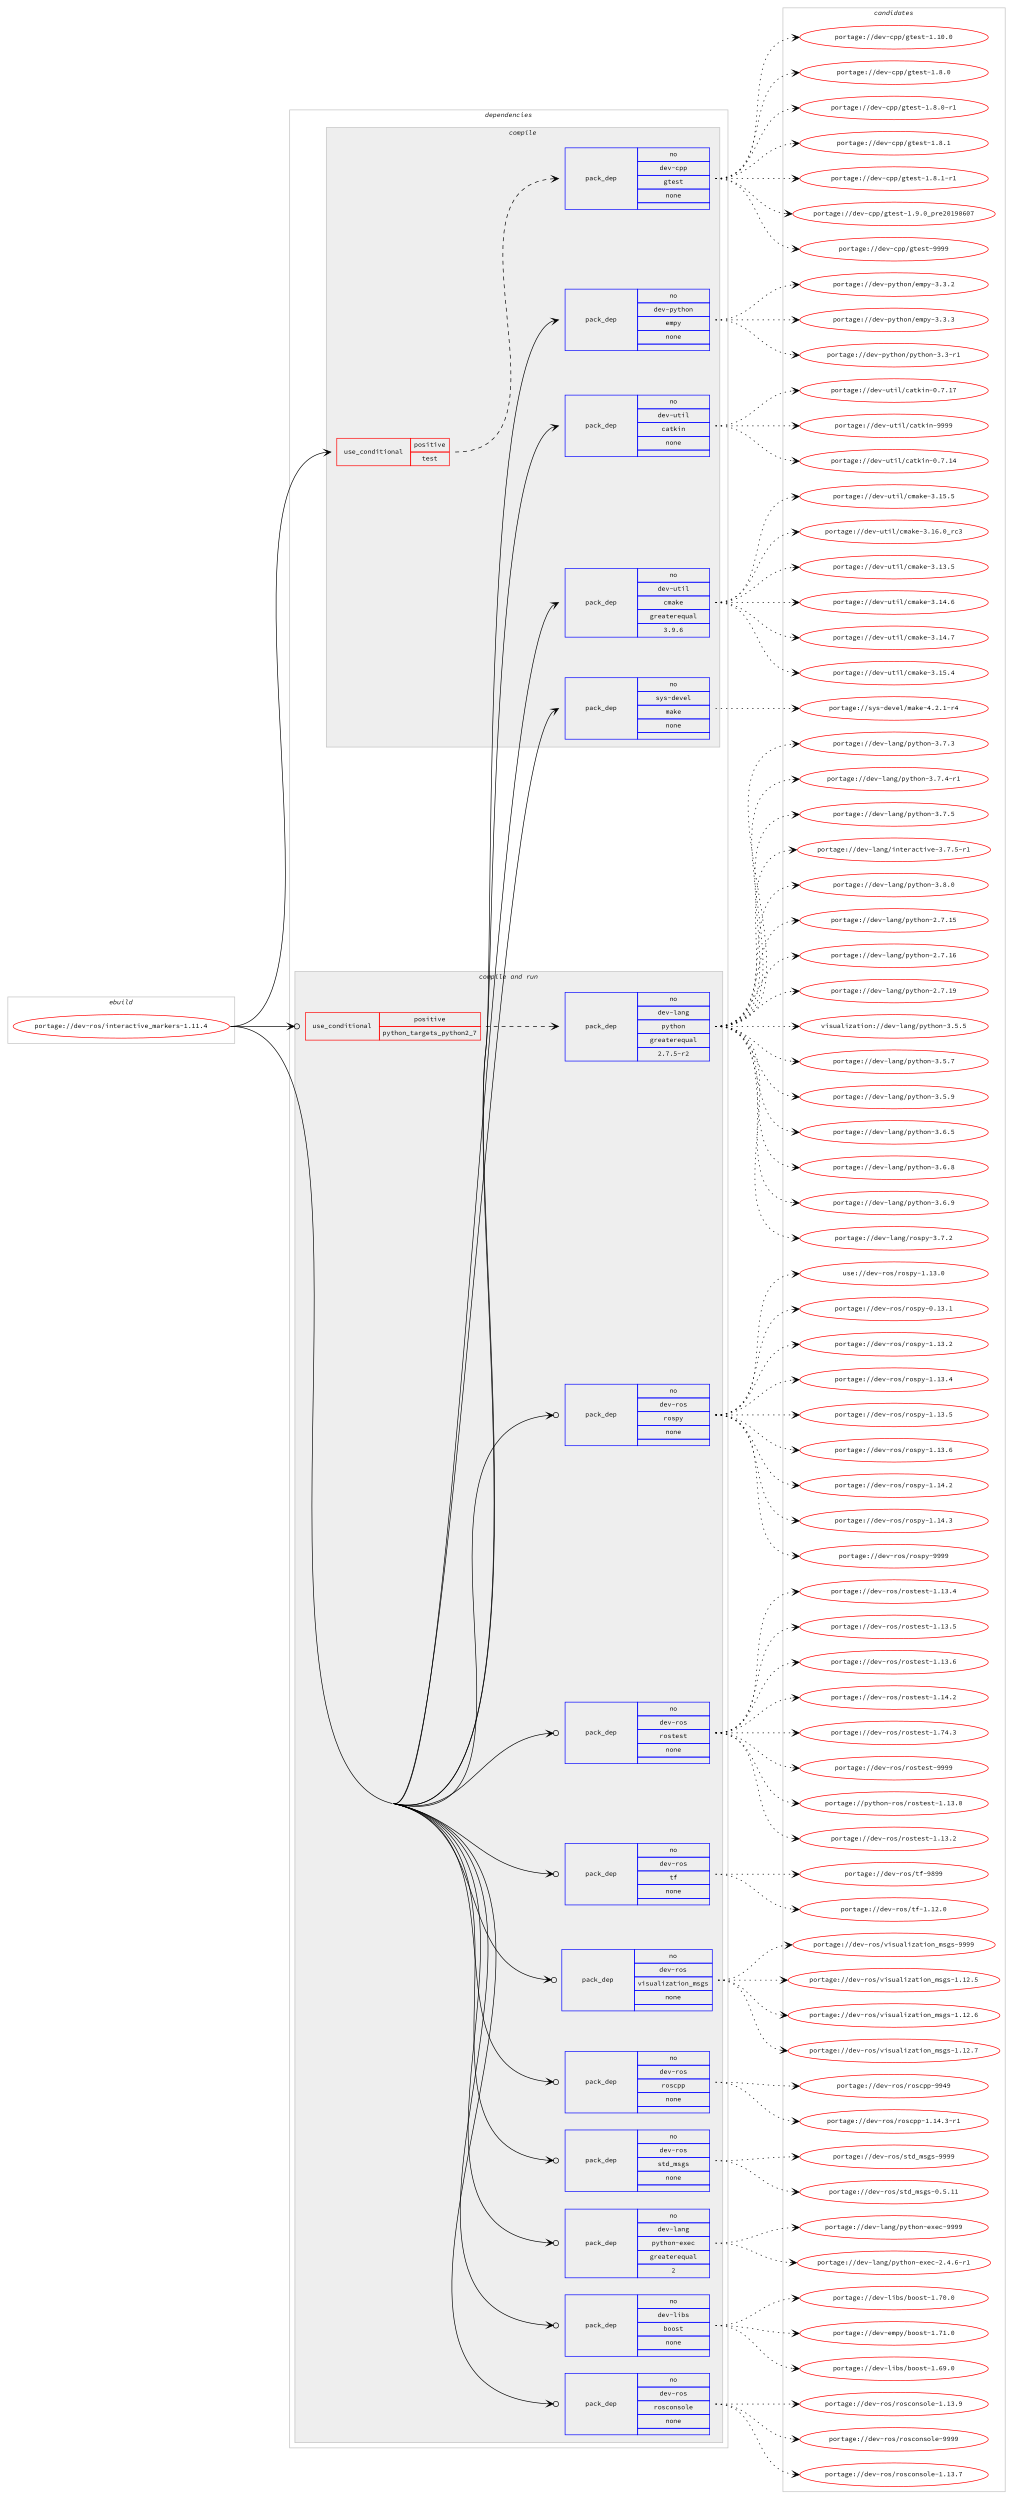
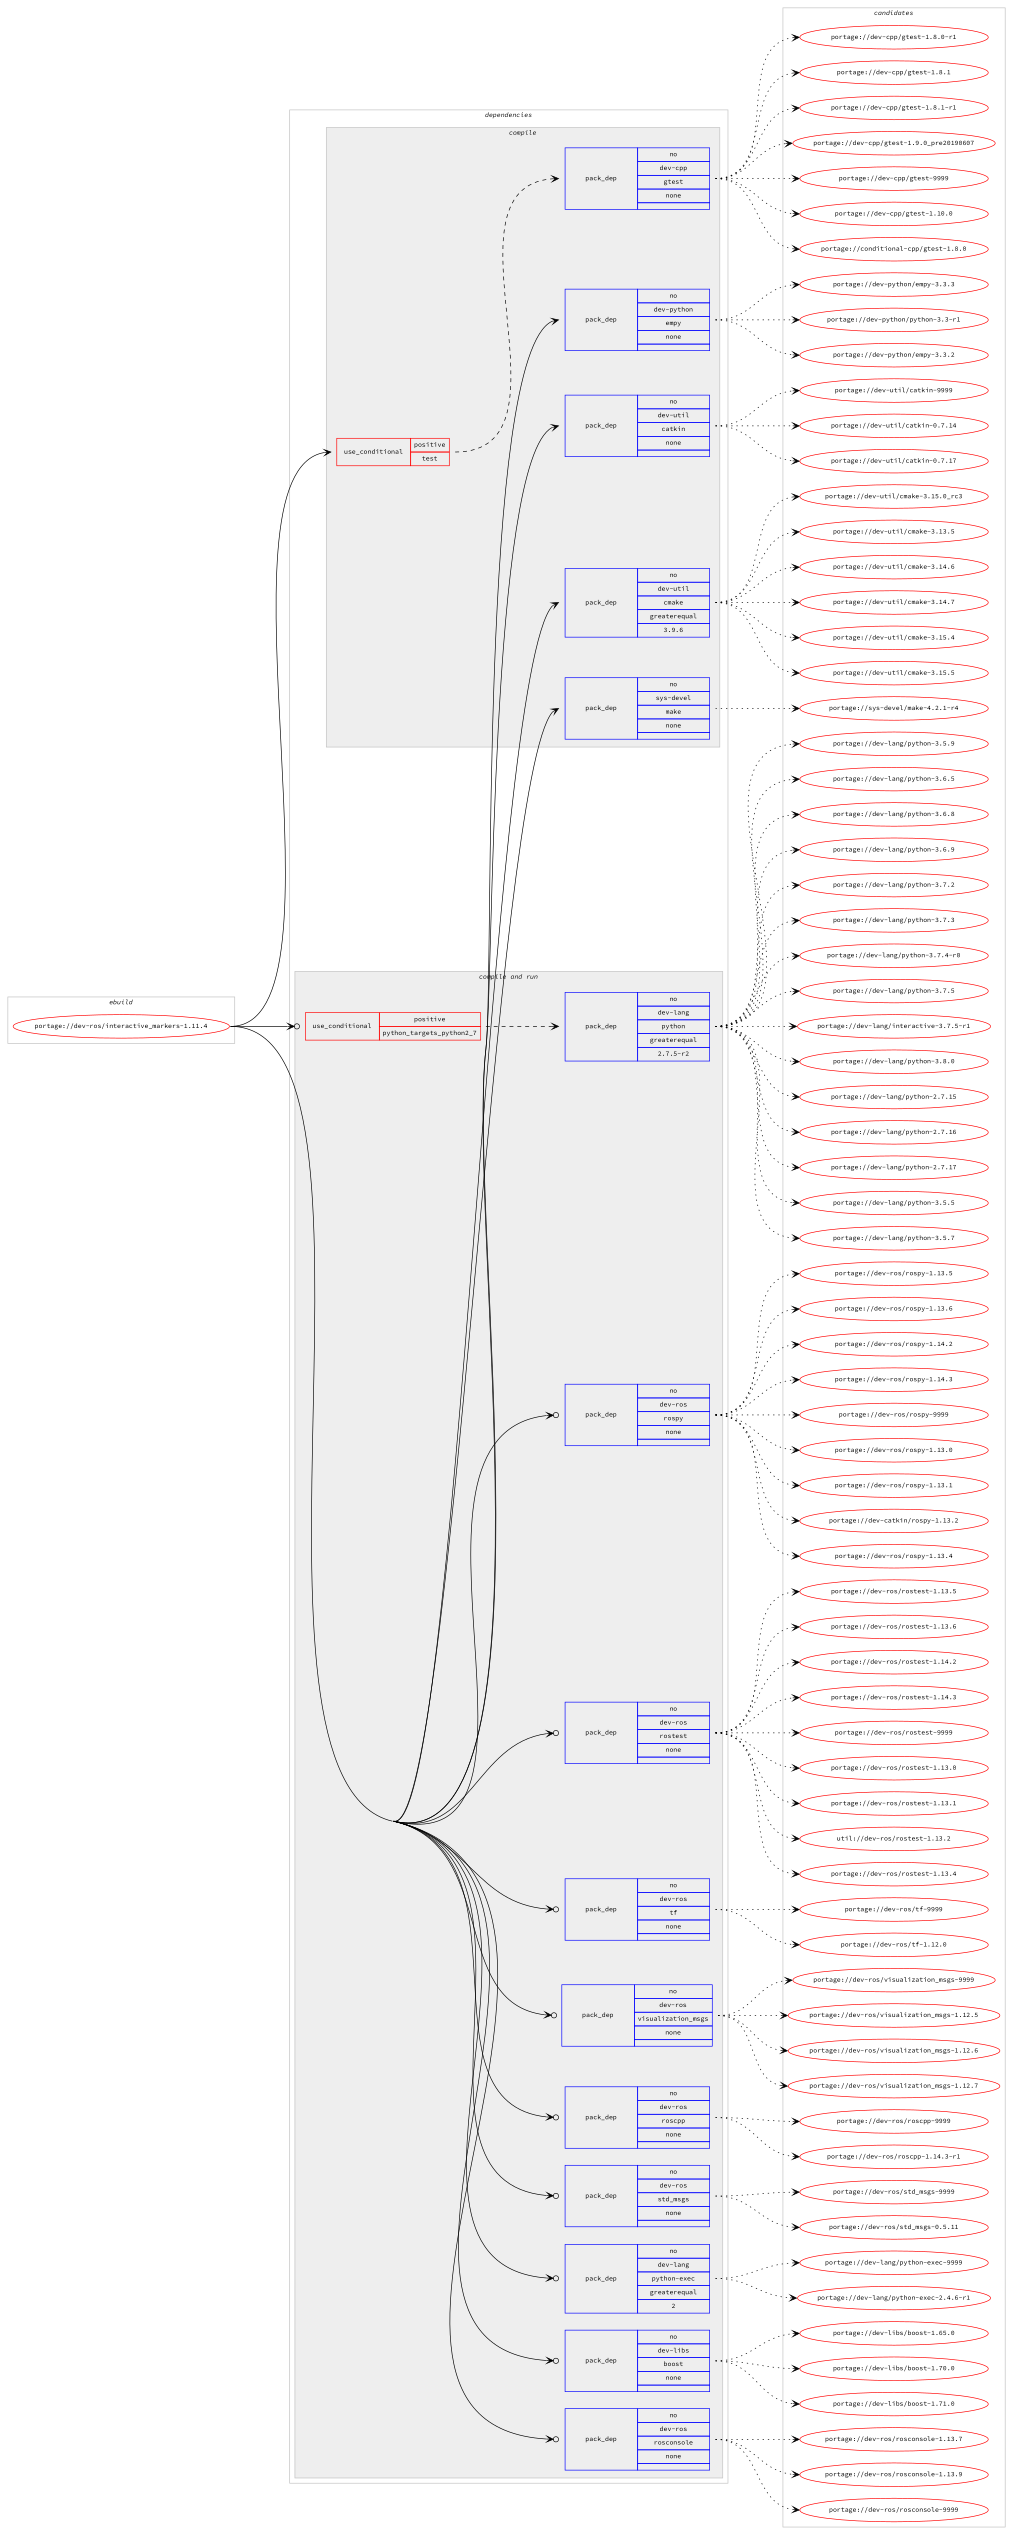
node "portage://dev-cpp/gtest-1.8.0": label "portage://dev-cpp/gtest-1.8.0" -> "portage://conditional-cpp/gtest-1.8.0"
node "portage://dev-util/cmake-3.16.0_rc3": label "portage://dev-util/cmake-3.16.0_rc3" -> "portage://dev-util/cmake-3.15.0_rc3"
node "portage://dev-lang/python-3.7.4-r1": label "portage://dev-lang/python-3.7.4-r1" -> "portage://dev-lang/python-3.7.4-r0"
node "portage://dev-lang/python-2.7.19": label "portage://dev-lang/python-2.7.19" -> "portage://dev-lang/python-2.7.17"
node "visualization://dev-lang/python-3.5.5": label "visualization://dev-lang/python-3.5.5" -> "portage://dev-lang/python-3.5.5"
node "portage://dev-lang/rospy-3.7.2": label "portage://dev-lang/rospy-3.7.2" -> "portage://dev-lang/python-3.7.2"
node "use://dev-ros/rospy-1.13.0": label "use://dev-ros/rospy-1.13.0" -> "portage://dev-ros/rospy-1.13.0"
node "portage://dev-ros/rospy-0.13.1": label "portage://dev-ros/rospy-0.13.1" -> "portage://dev-ros/rospy-1.13.1"
node "portage://dev-ros/rospy-1.13.2": label "portage://dev-ros/rospy-1.13.2" -> "portage://dev-catkin/rospy-1.13.2"
node "portage://dev-ros/rostest-1.74.3": label "portage://dev-ros/rostest-1.74.3" -> "portage://dev-ros/rostest-1.14.3"
node "portage://dev-ros/rostest-1.13.1": added
node "portage://python-ros/rostest-1.13.0": label "portage://python-ros/rostest-1.13.0" -> "portage://dev-ros/rostest-1.13.0"
node "portage://dev-ros/rostest-1.13.2": label "portage://dev-ros/rostest-1.13.2" -> "util://dev-ros/rostest-1.13.2"
node "portage://dev-ros/tf-9899": label "portage://dev-ros/tf-9899" -> "portage://dev-ros/tf-9999"
node "portage://dev-ros/roscpp-9949": label "portage://dev-ros/roscpp-9949" -> "portage://dev-ros/roscpp-9999"
node "portage://dev-empy/boost-1.71.0": label "portage://dev-empy/boost-1.71.0" -> "portage://dev-libs/boost-1.71.0"
node "portage://dev-libs/boost-1.69.0": label "portage://dev-libs/boost-1.69.0" -> "portage://dev-libs/boost-1.65.0"
